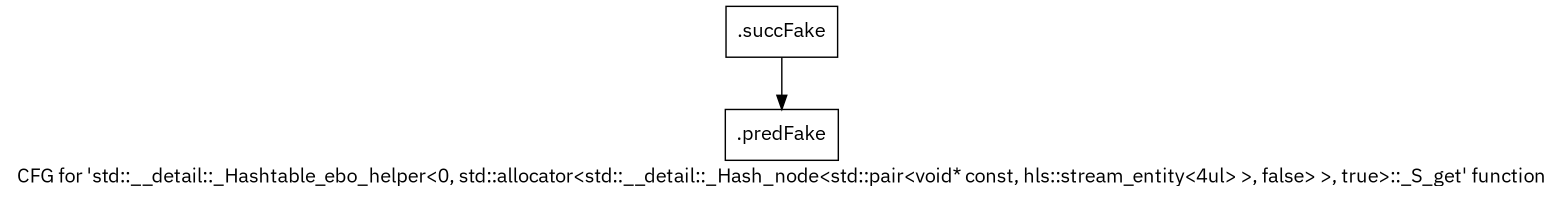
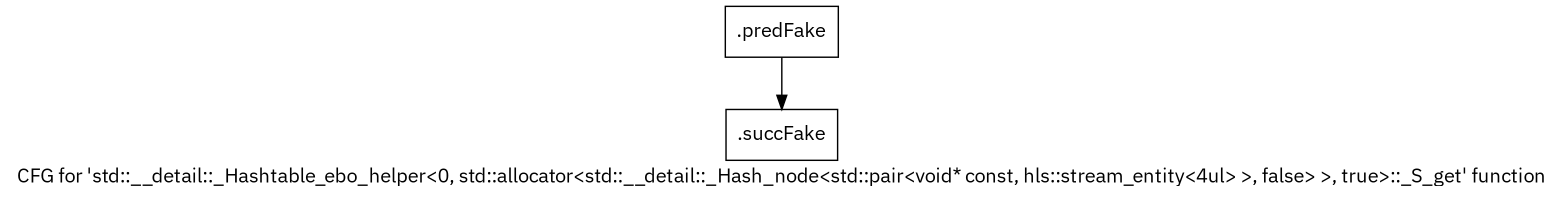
edge ".succFake" -> ".predFake": reversed
